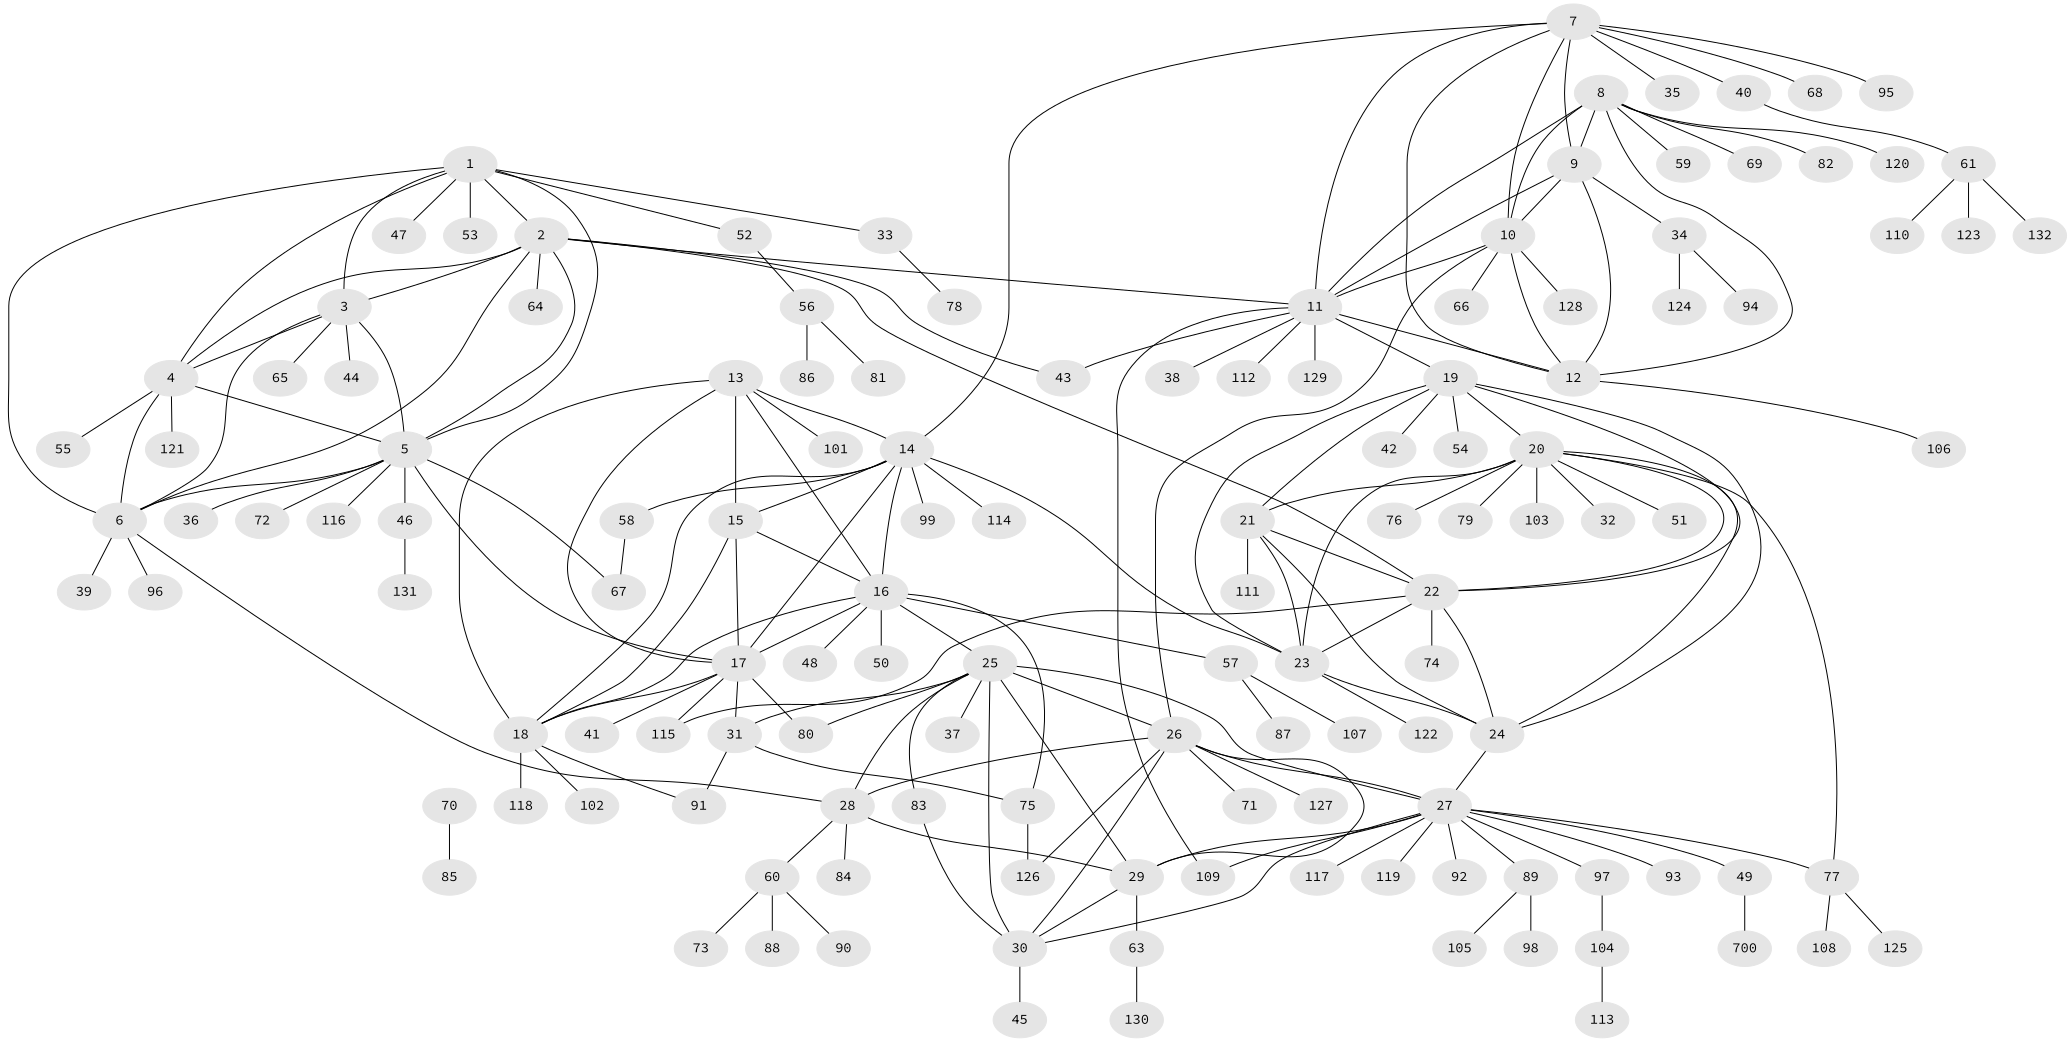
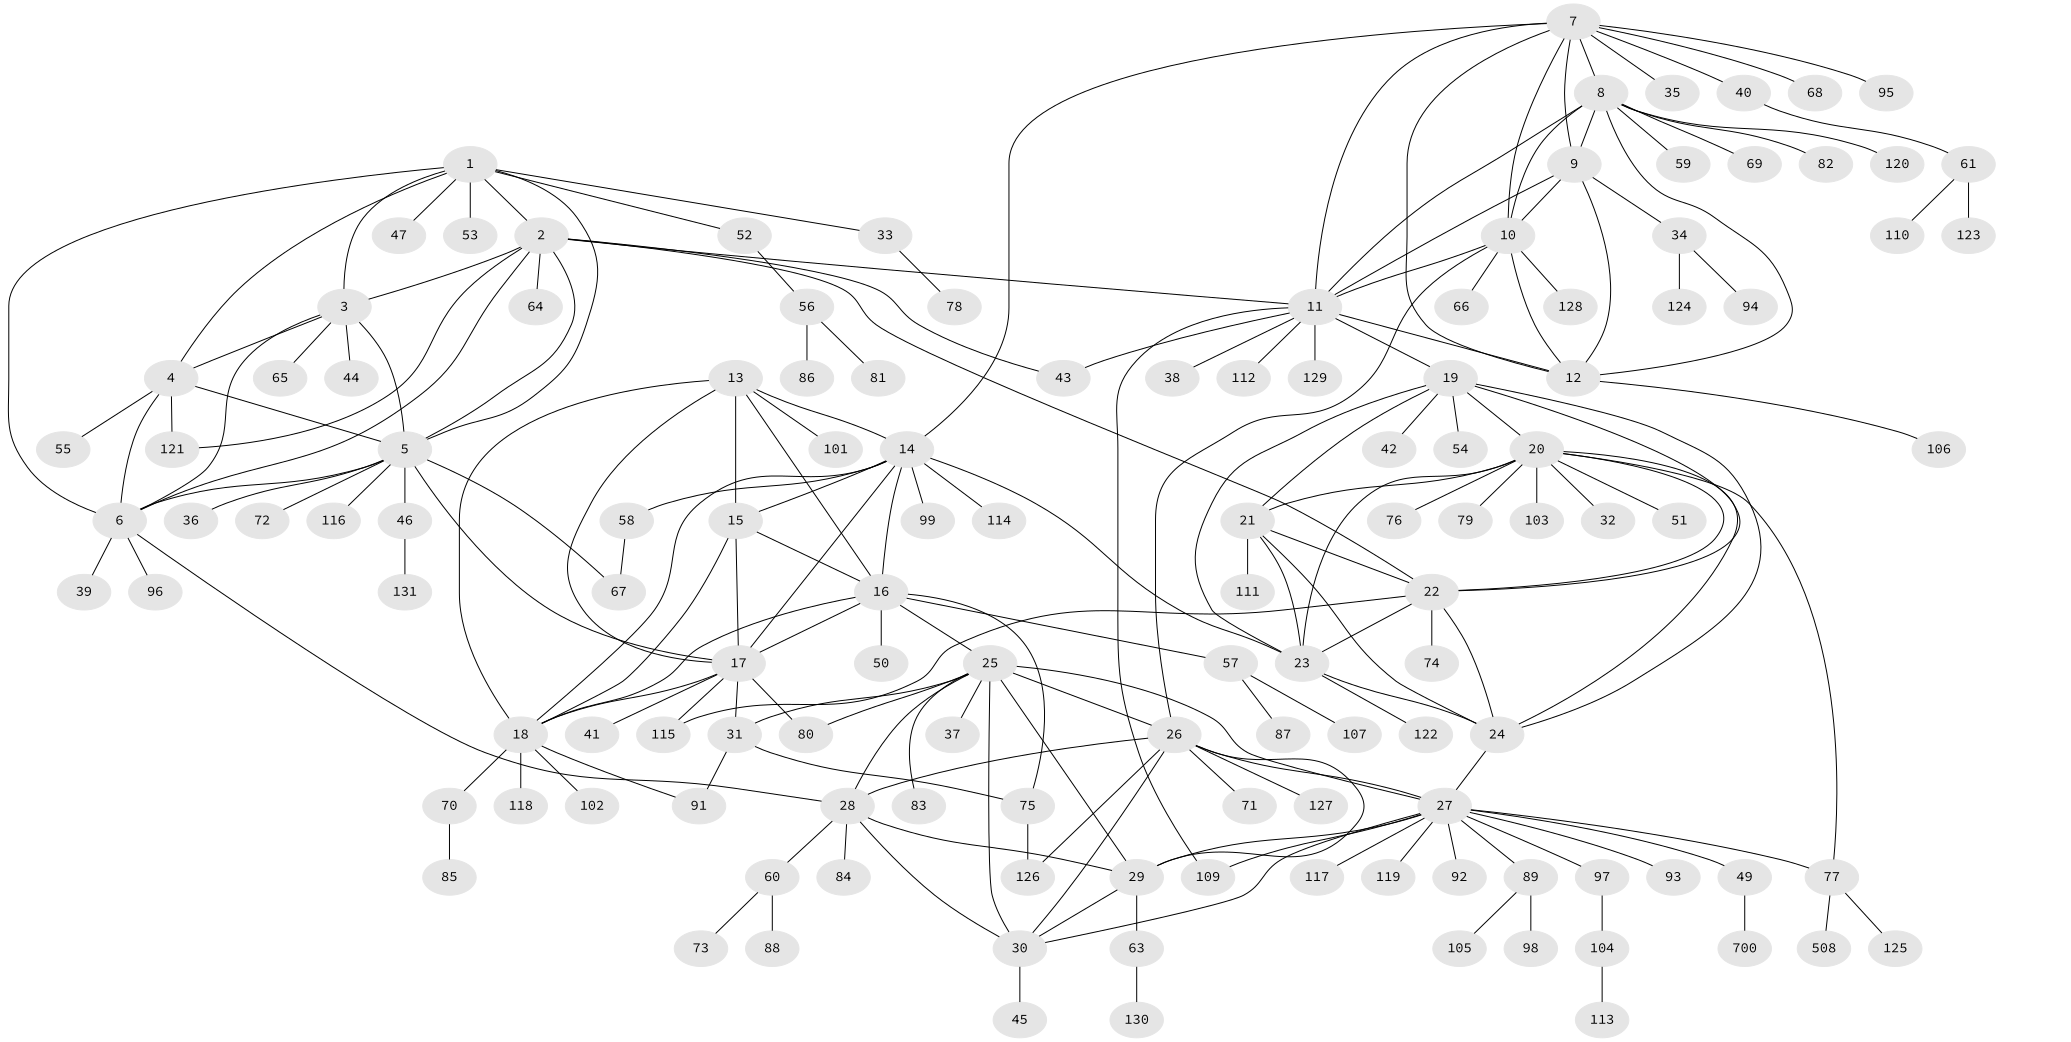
edge "7" -- "8": added
node "132": removed
edge "2" -- "4": now "2" -- "121"
node "48": removed
edge "18" -- "70": added
edge "83" -- "30": now "28" -- "30"
node "90": removed
node "108": label "108" -> "508"
